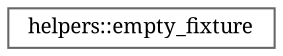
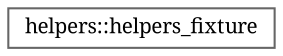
node "helpers::empty_fixture": label "helpers::empty_fixture" -> "helpers::helpers_fixture"
